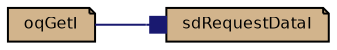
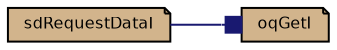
edge "oqGetI" -> "sdRequestDataI": reversed
